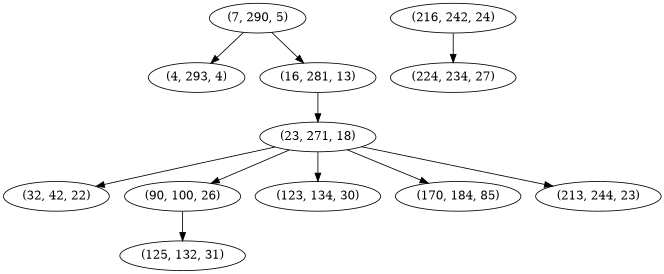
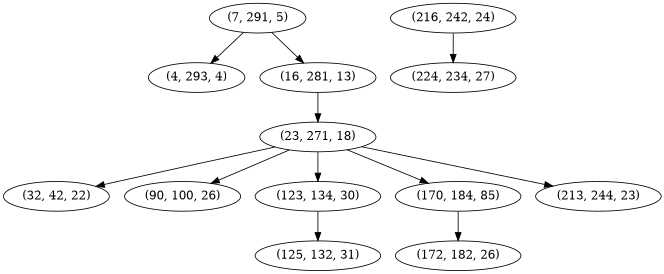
node "(7, 290, 5)": label "(7, 290, 5)" -> "(7, 291, 5)"
edge "(90, 100, 26)" -> "(125, 132, 31)": now "(123, 134, 30)" -> "(125, 132, 31)"
node "(172, 182, 26)": added
